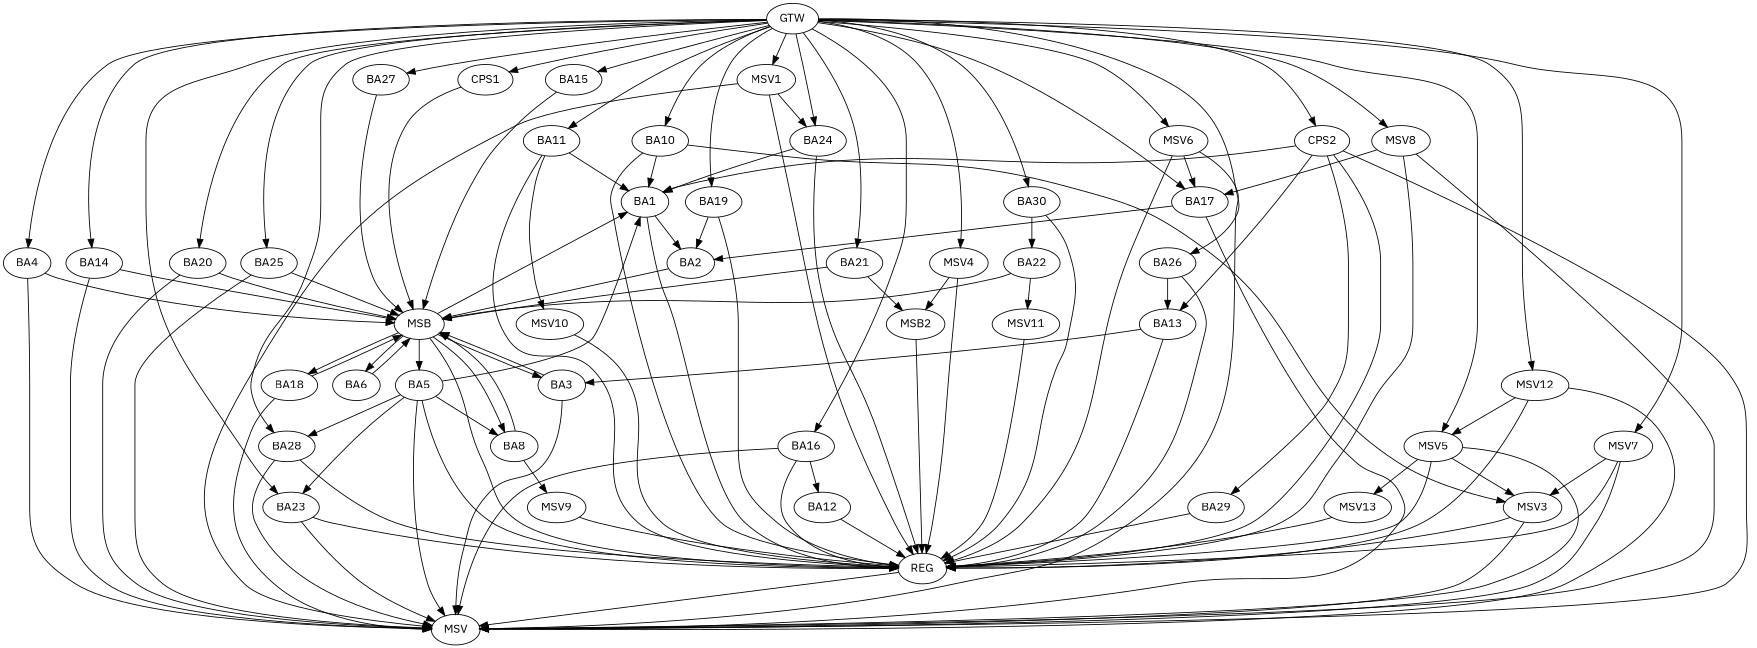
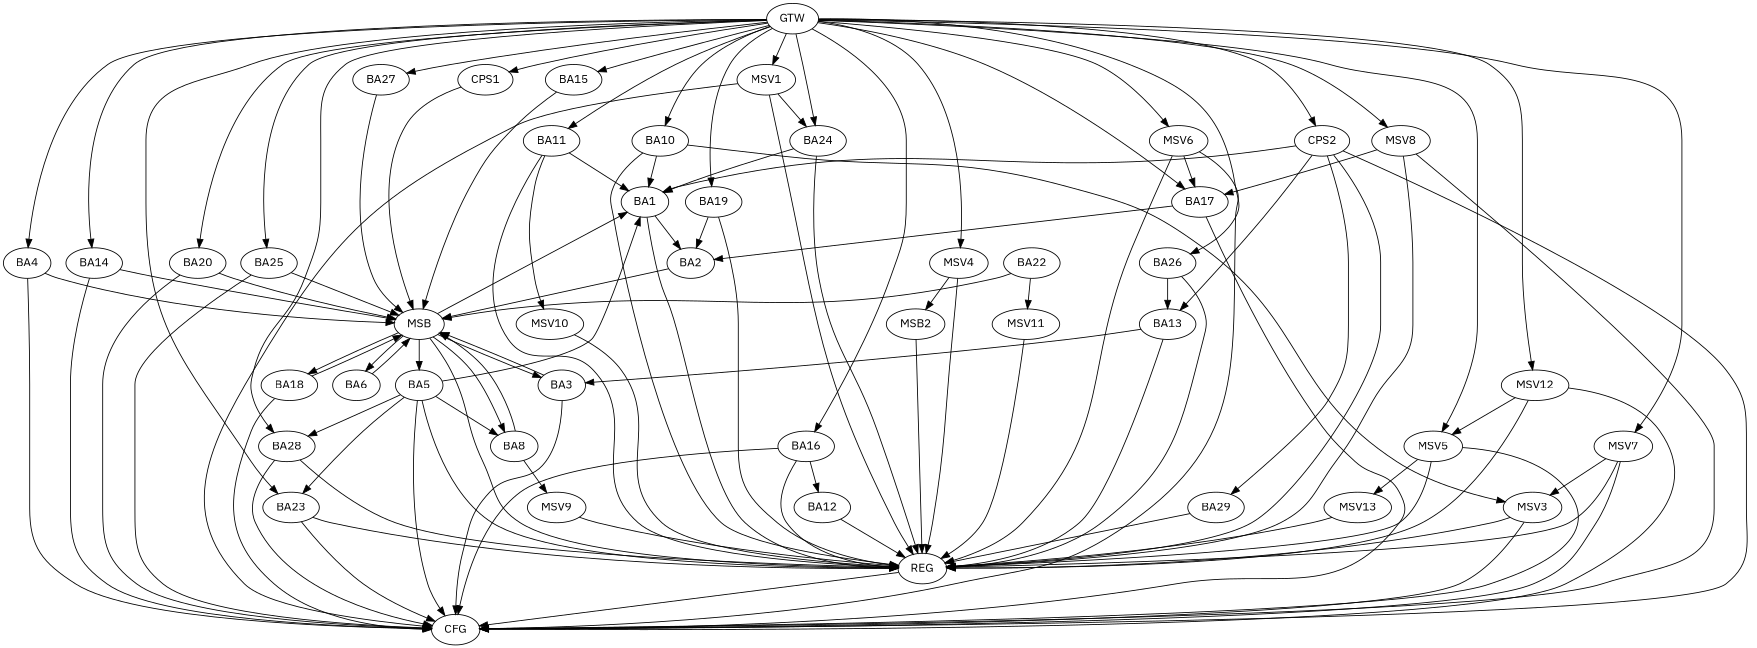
node "BA30": removed
node "BA21": removed
edge "MSV5" -> "MSV3": removed
node "MSV": label "MSV" -> "CFG"
